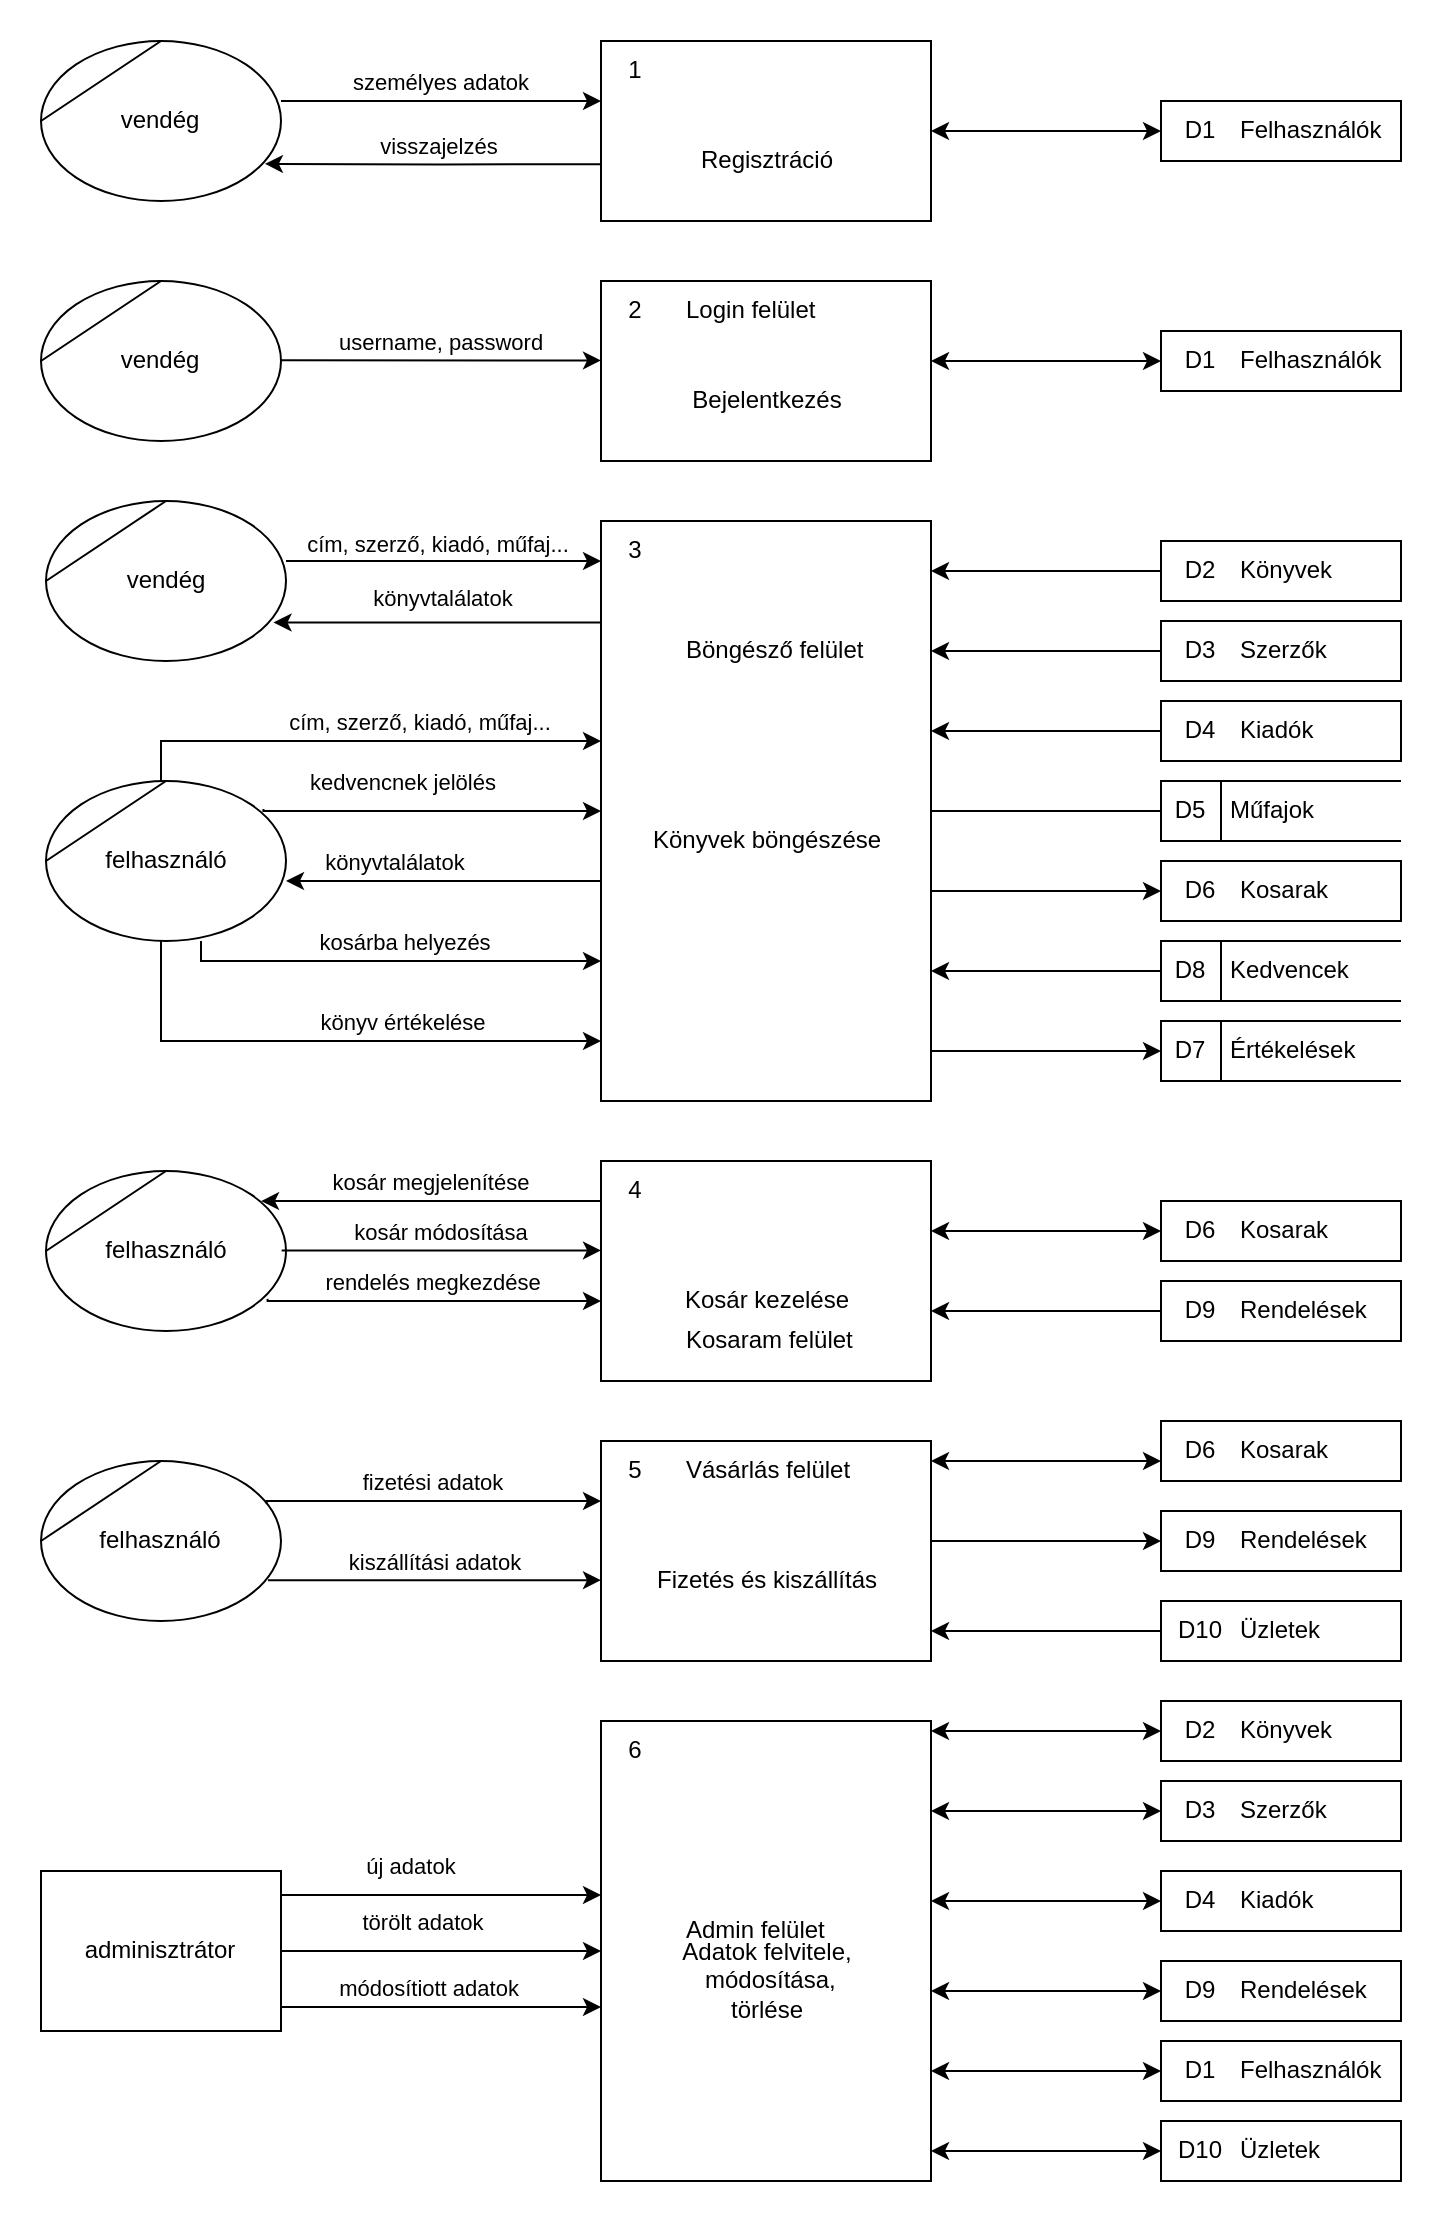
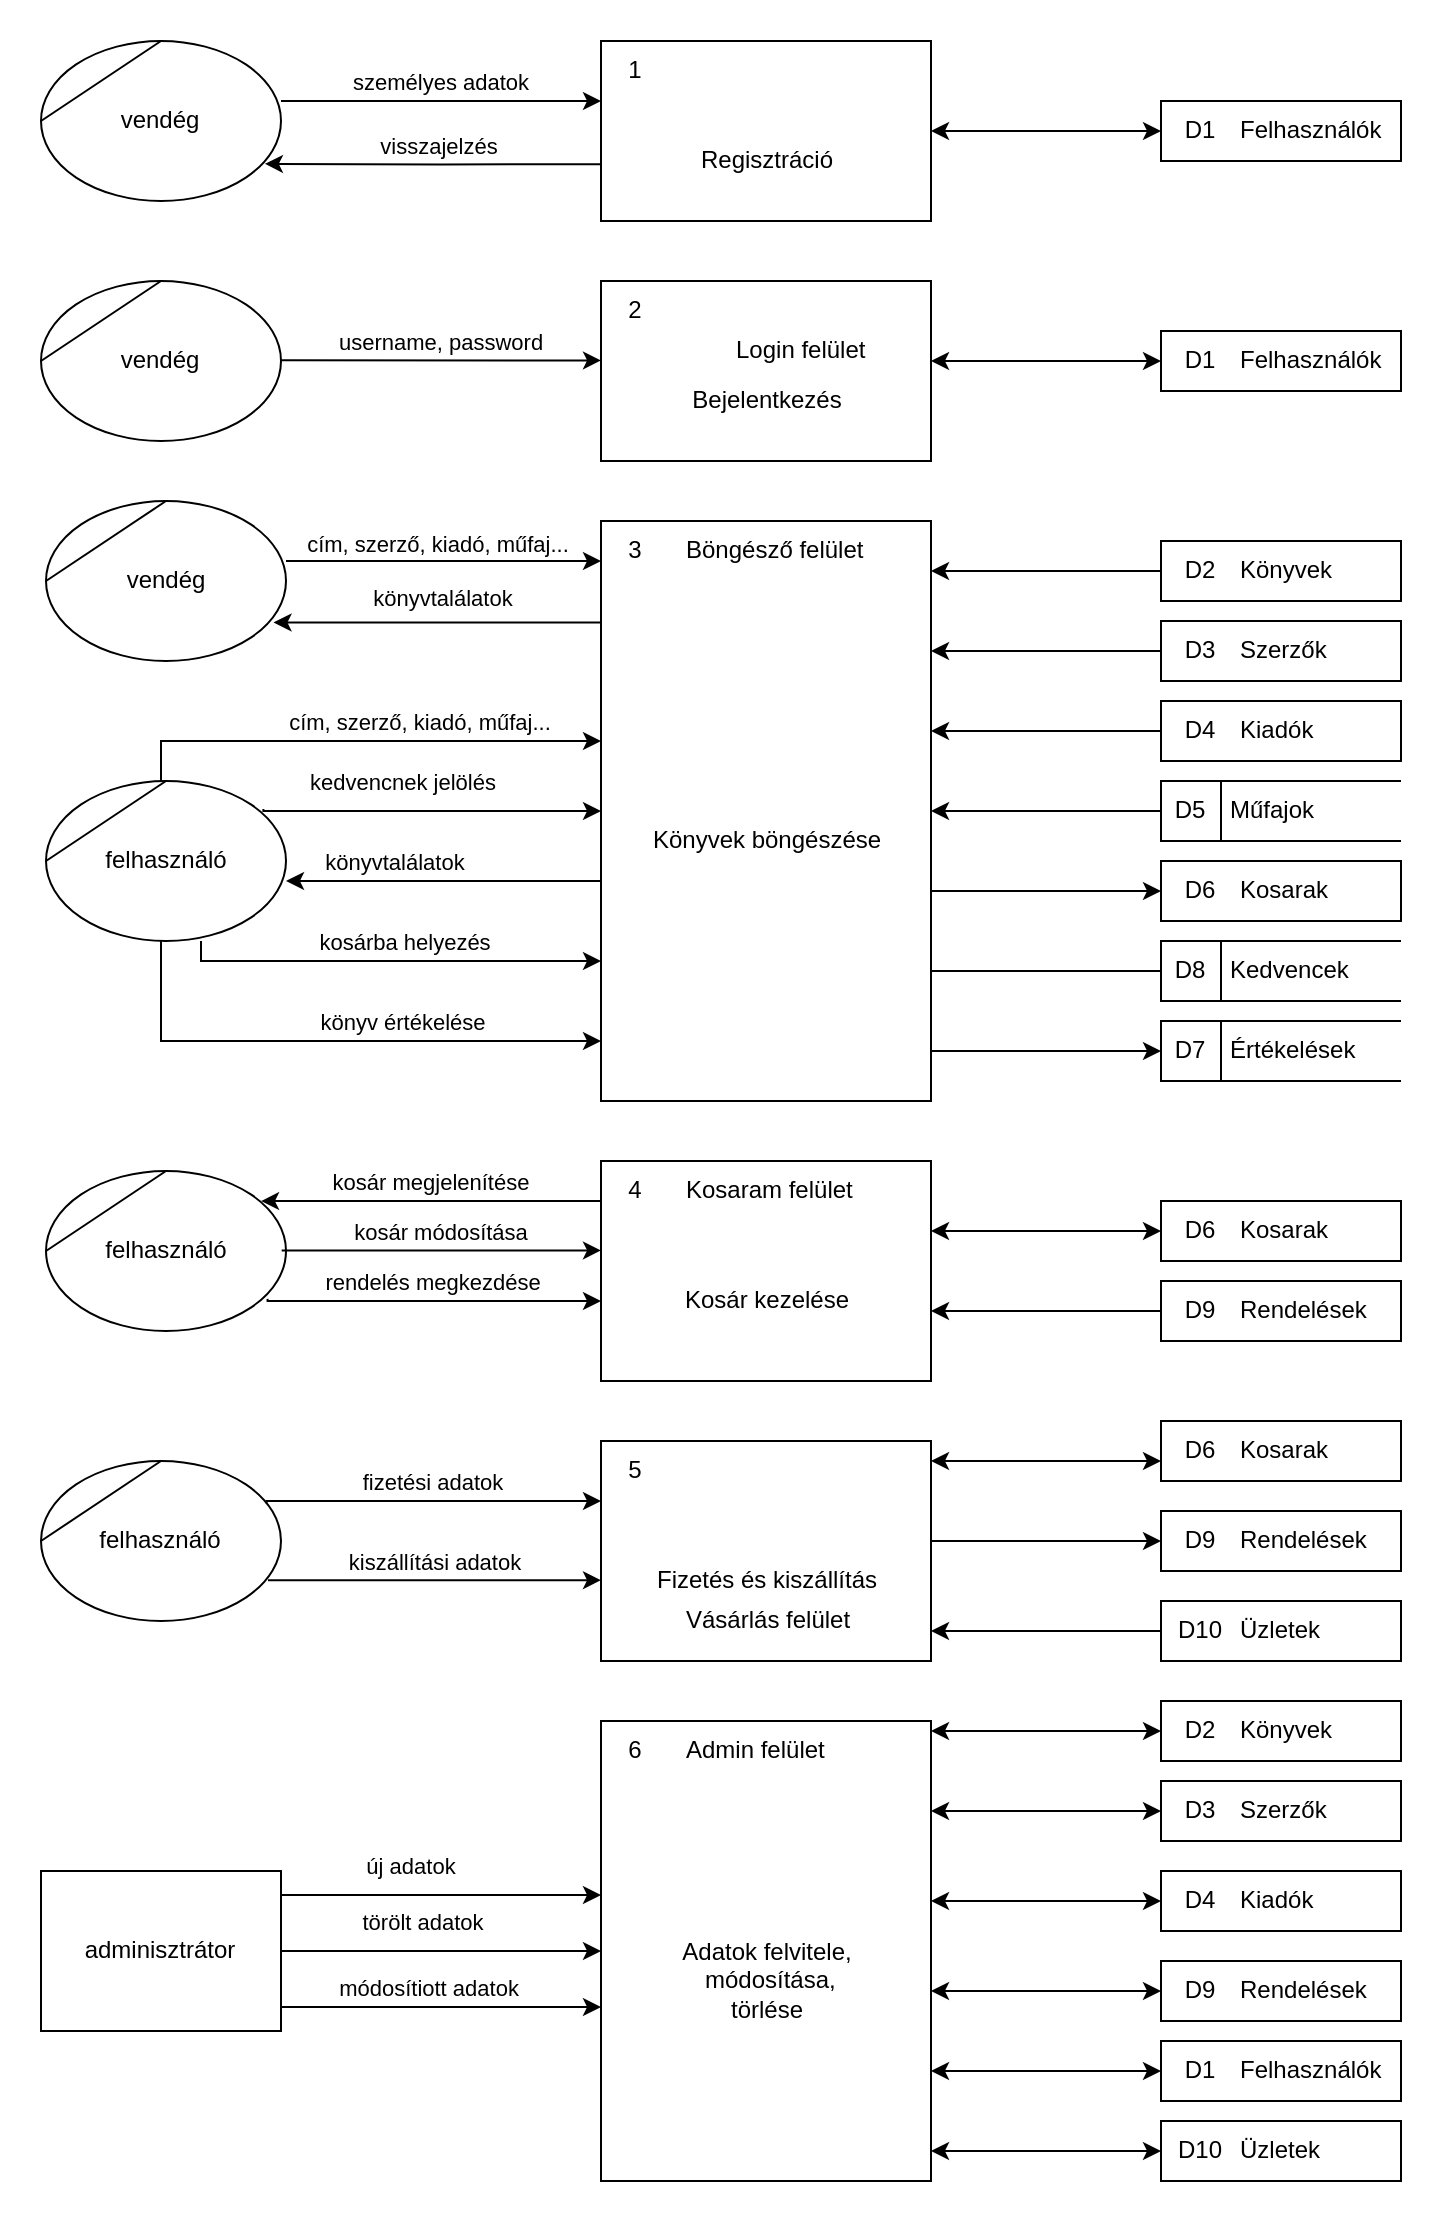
node "Login felület": moved (761, 311) -> (811, 351)
node "Böngésző felület": moved (791, 651) -> (791, 551)
edge "Könyvek böngészése" -- "Műfajok": arrowhead none -> classic
edge "Kedvencek" -> "Könyvek böngészése": arrowhead classic -> none
node "Kosaram felület": moved (781, 1341) -> (781, 1191)
node "Vásárlás felület": moved (781, 1471) -> (781, 1621)
node "Admin felület": moved (771, 1931) -> (771, 1751)
